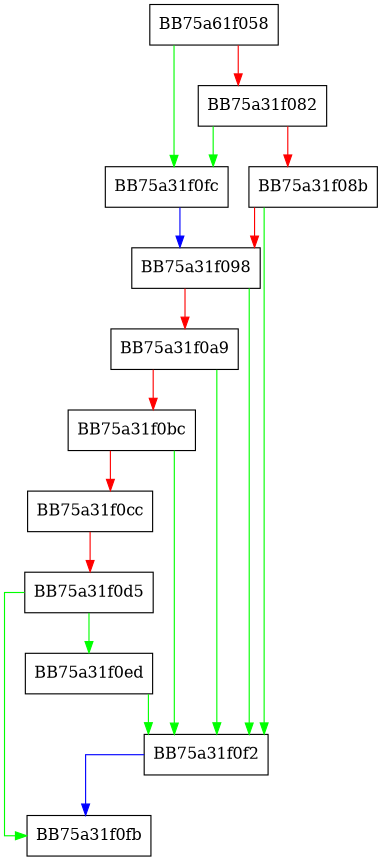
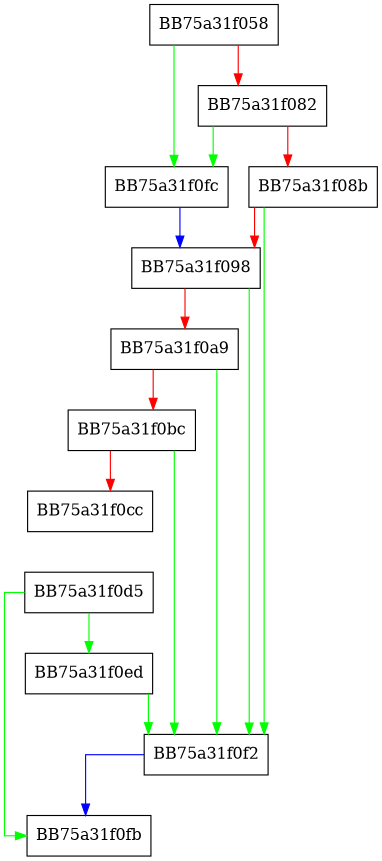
node "BB75a61f058": label "BB75a61f058" -> "BB75a31f058"
edge "BB75a31f0cc" -> "BB75a31f0d5": removed
